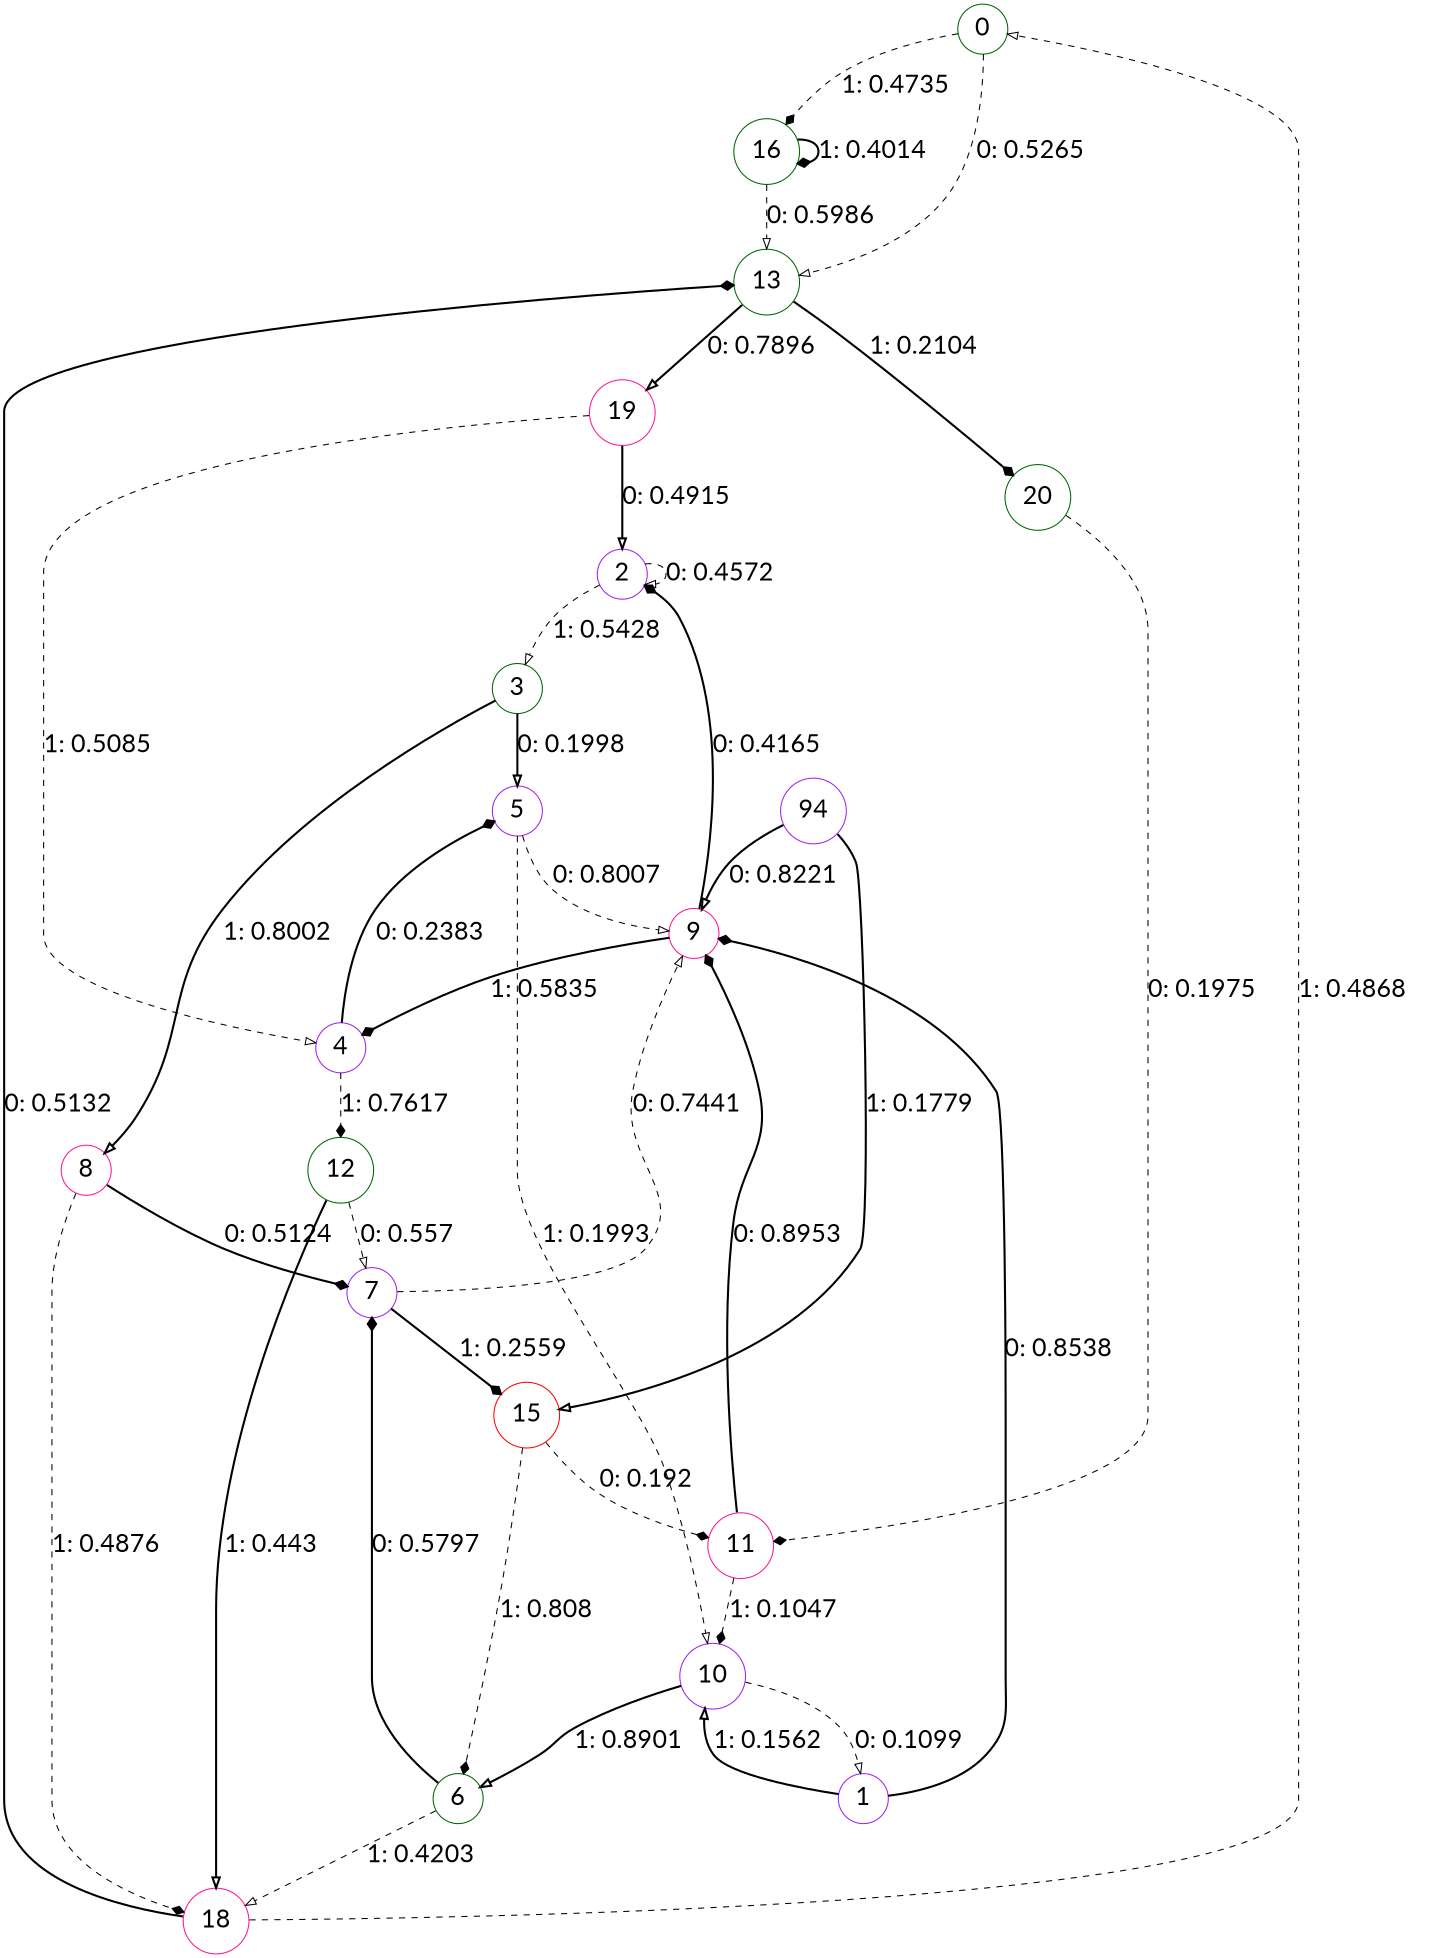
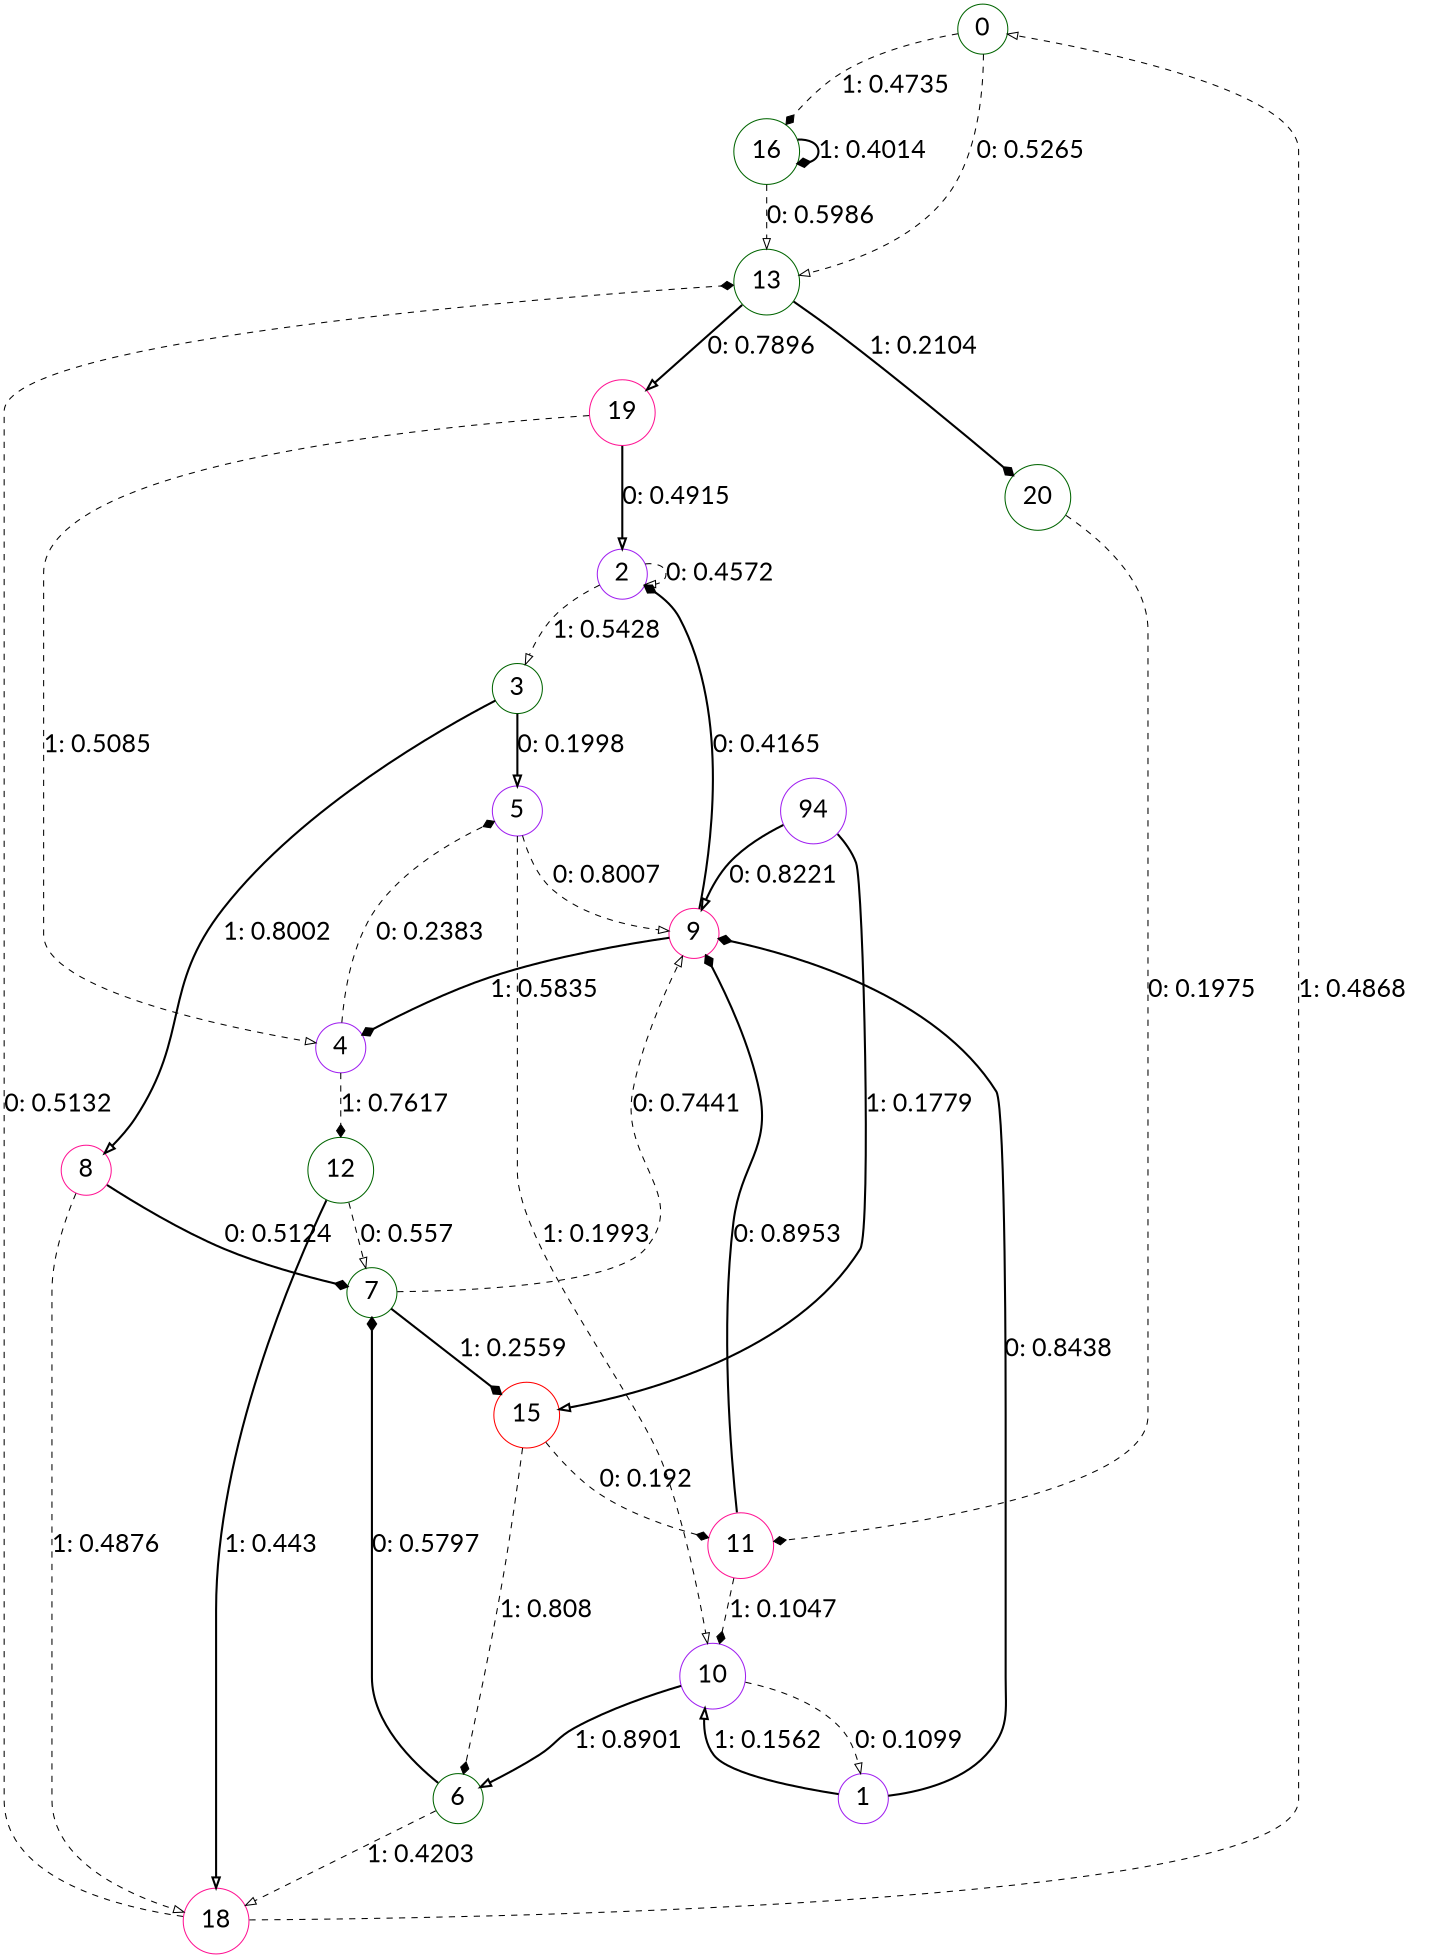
edge "18" -> "13": style bold -> dashed
edge "4" -> "5": style bold -> dashed
node "7": color purple -> darkgreen
edge "1" -> "9": label "0: 0.8538   " -> "0: 0.8438   "
edge "8" -> "18": arrowhead diamond -> onormal
